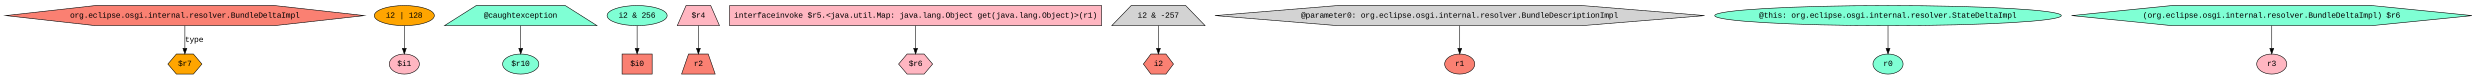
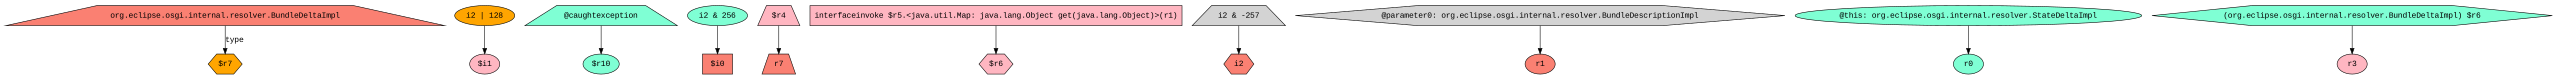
node "org.eclipse.osgi.internal.resolver.BundleDeltaImpl": shape hexagon -> trapezium
node "r2": label "r2" -> "r7"
